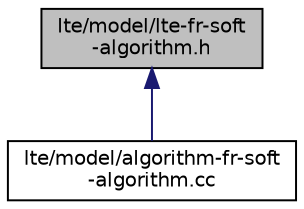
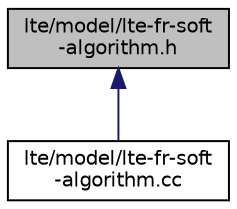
node "lte/model/algorithm-fr-soft -algorithm.cc": label "lte/model/algorithm-fr-soft -algorithm.cc" -> "lte/model/lte-fr-soft -algorithm.cc"
